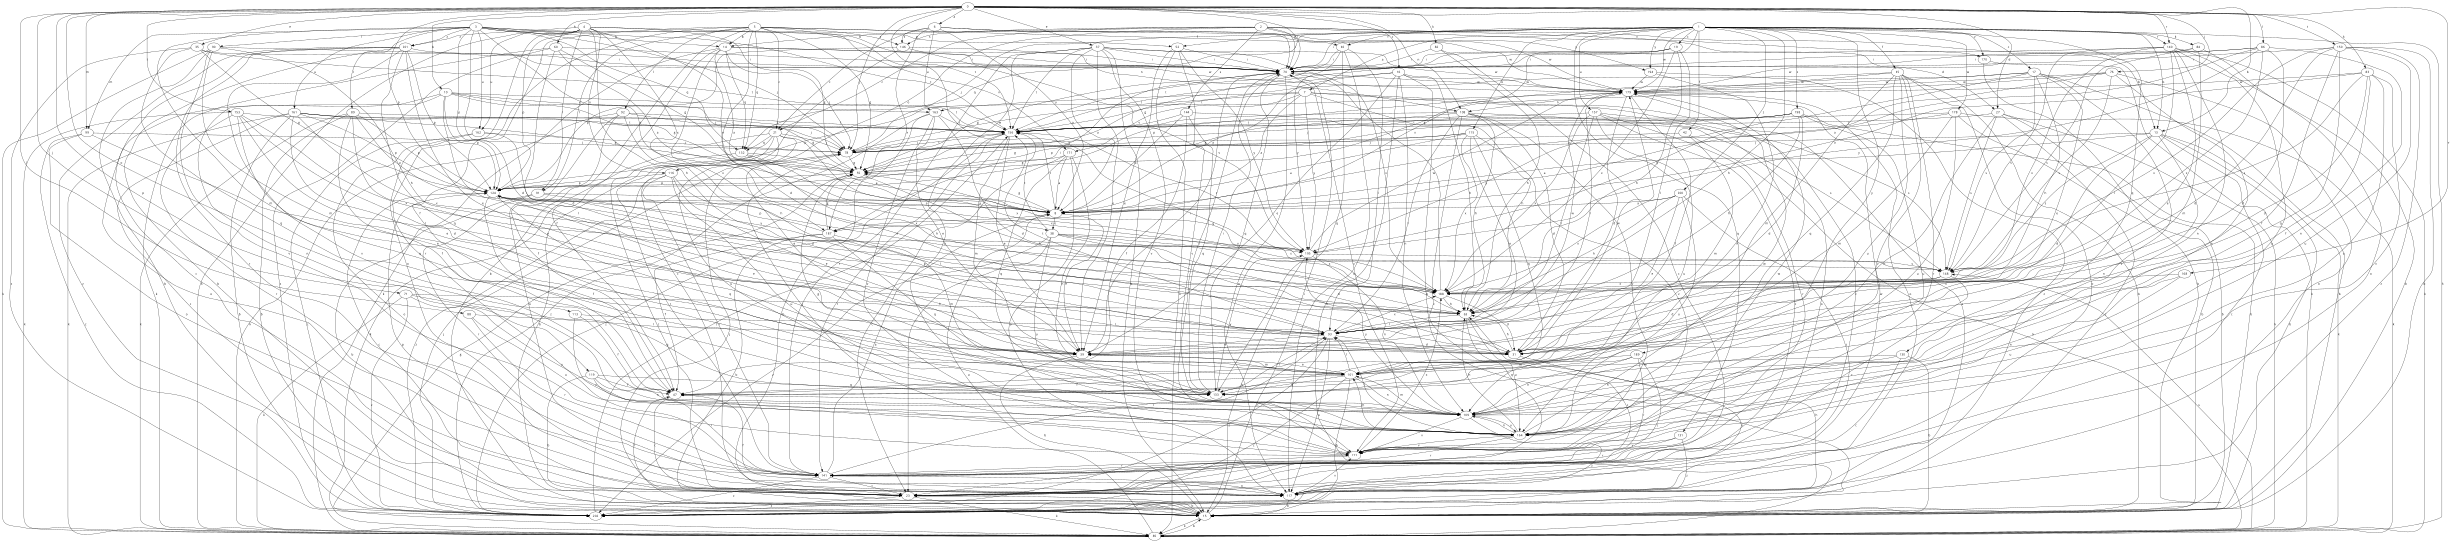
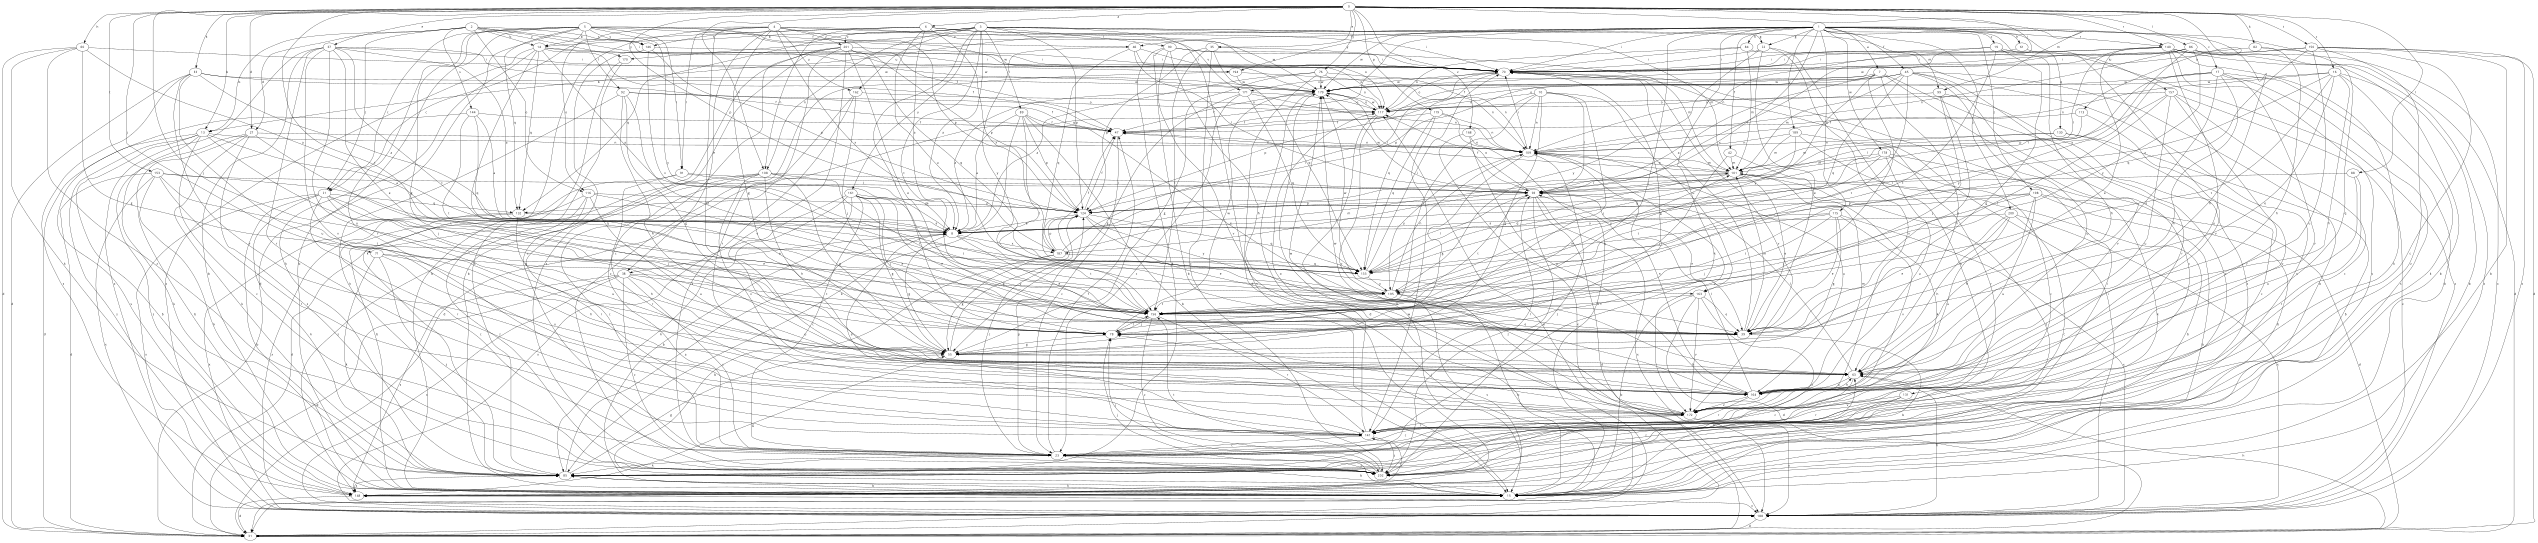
edge "0" -> "10": removed, label "b"
node "61": added
edge "179" -> "108": now "6" -> "108"
edge "172" -> "23": added, label "c"
